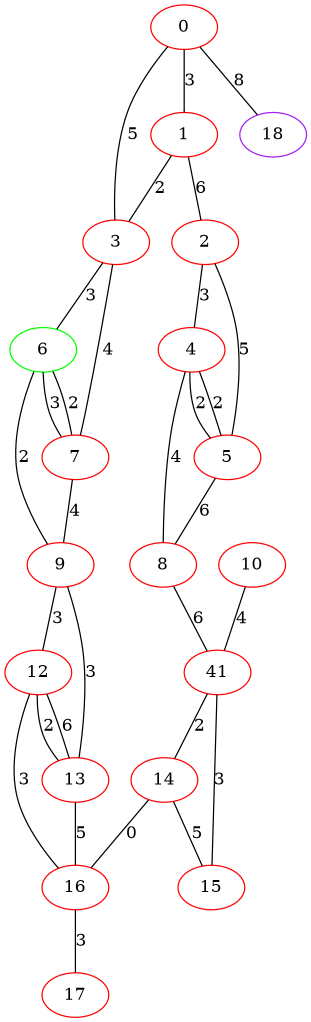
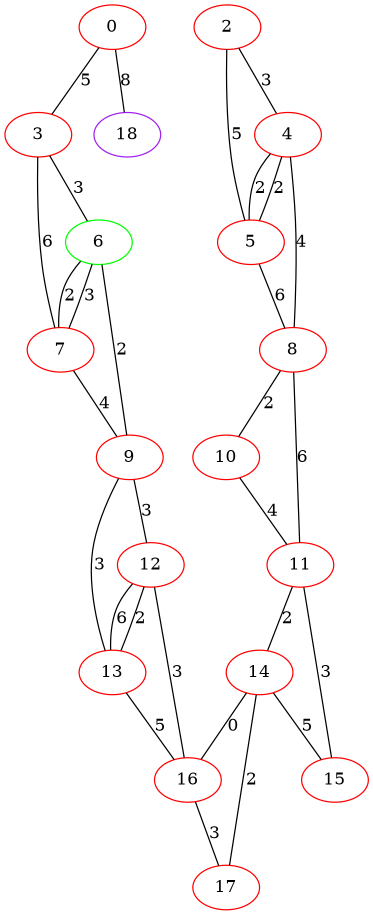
node "1": removed
edge "3" -- "7": label "4" -> "6"
edge "8" -- "10": added, label "2"
node "41": label "41" -> "11"
edge "14" -- "17": added, label "2"
